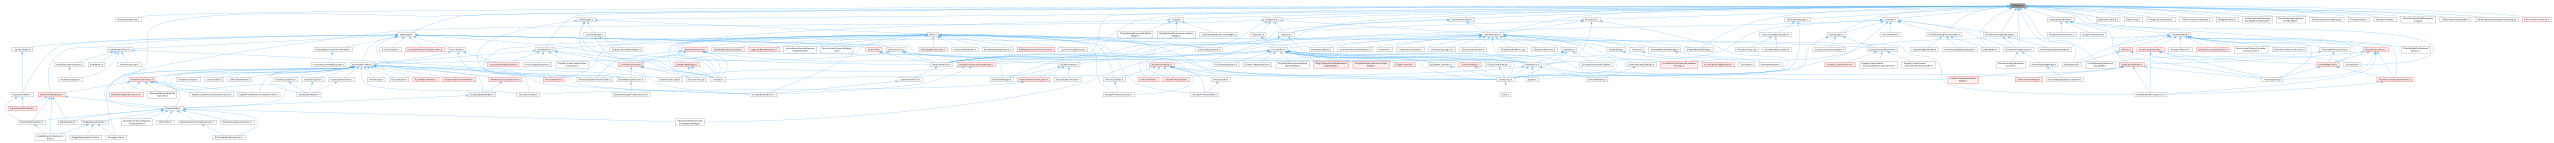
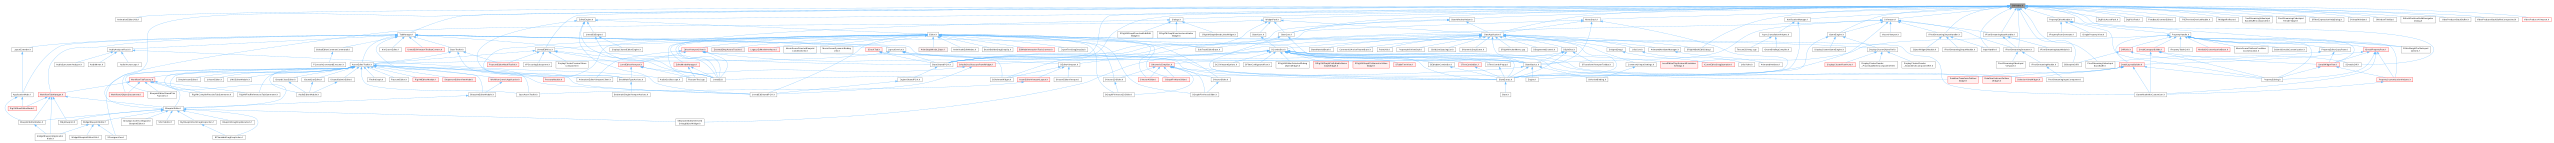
edge "SBlueprintDiff.h" -> "PropertyHandle.h": now "SSkinWeightProfileImport Options.h" -> "PropertyHandle.h"
node "AudioSpectrogram.h": removed
node "DataflowVerticesOutliner Widget.h": added
